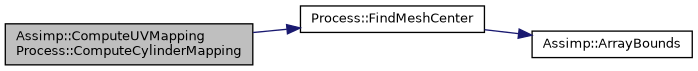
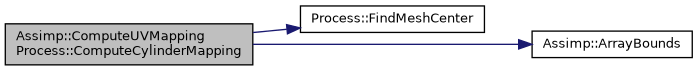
edge "Process::FindMeshCenter" -> "Assimp::ArrayBounds": now "Assimp::ComputeUVMapping Process::ComputeCylinderMapping" -> "Assimp::ArrayBounds"
